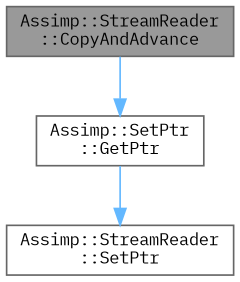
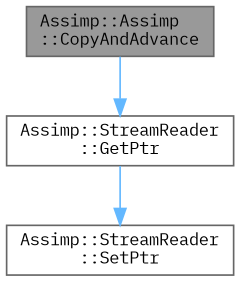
node "Assimp::StreamReader ::CopyAndAdvance": label "Assimp::StreamReader ::CopyAndAdvance" -> "Assimp::Assimp ::CopyAndAdvance"
node "Assimp::SetPtr ::GetPtr": label "Assimp::SetPtr ::GetPtr" -> "Assimp::StreamReader ::GetPtr"
